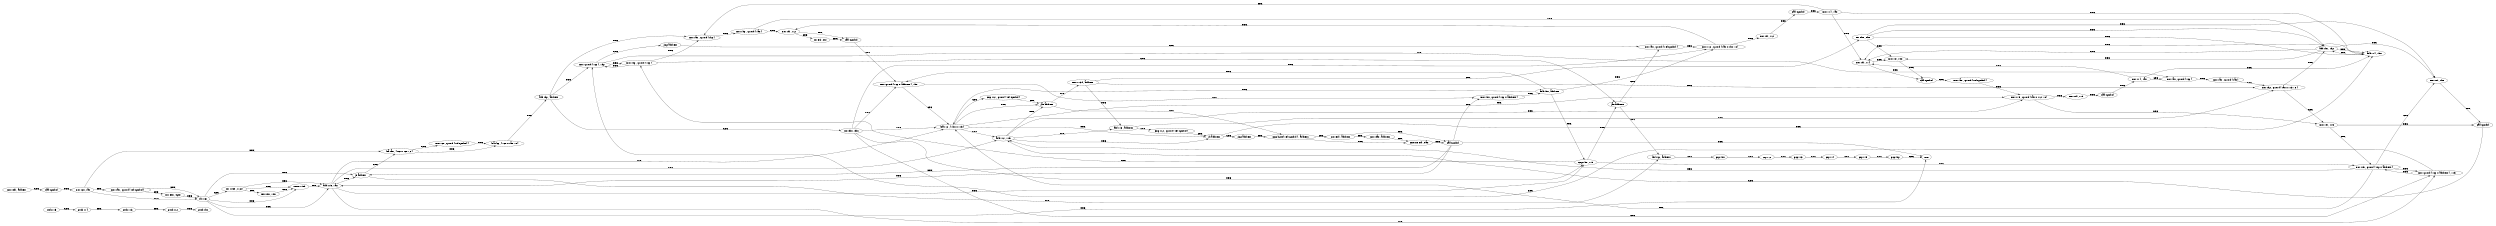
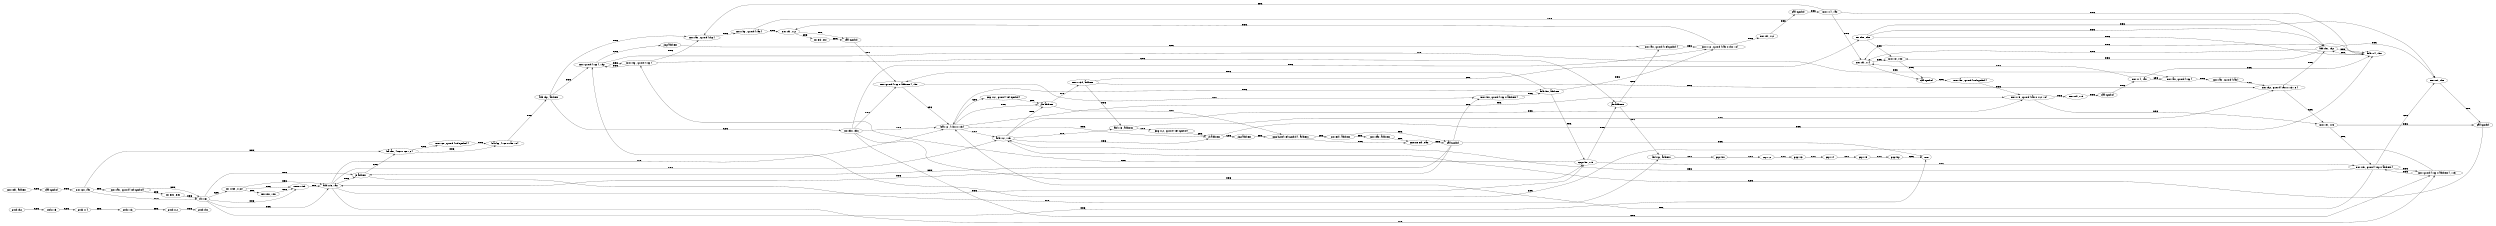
node "xor edx , byte": label "xor edx , byte" -> "xor edx , edx"
node "push rbp": added
